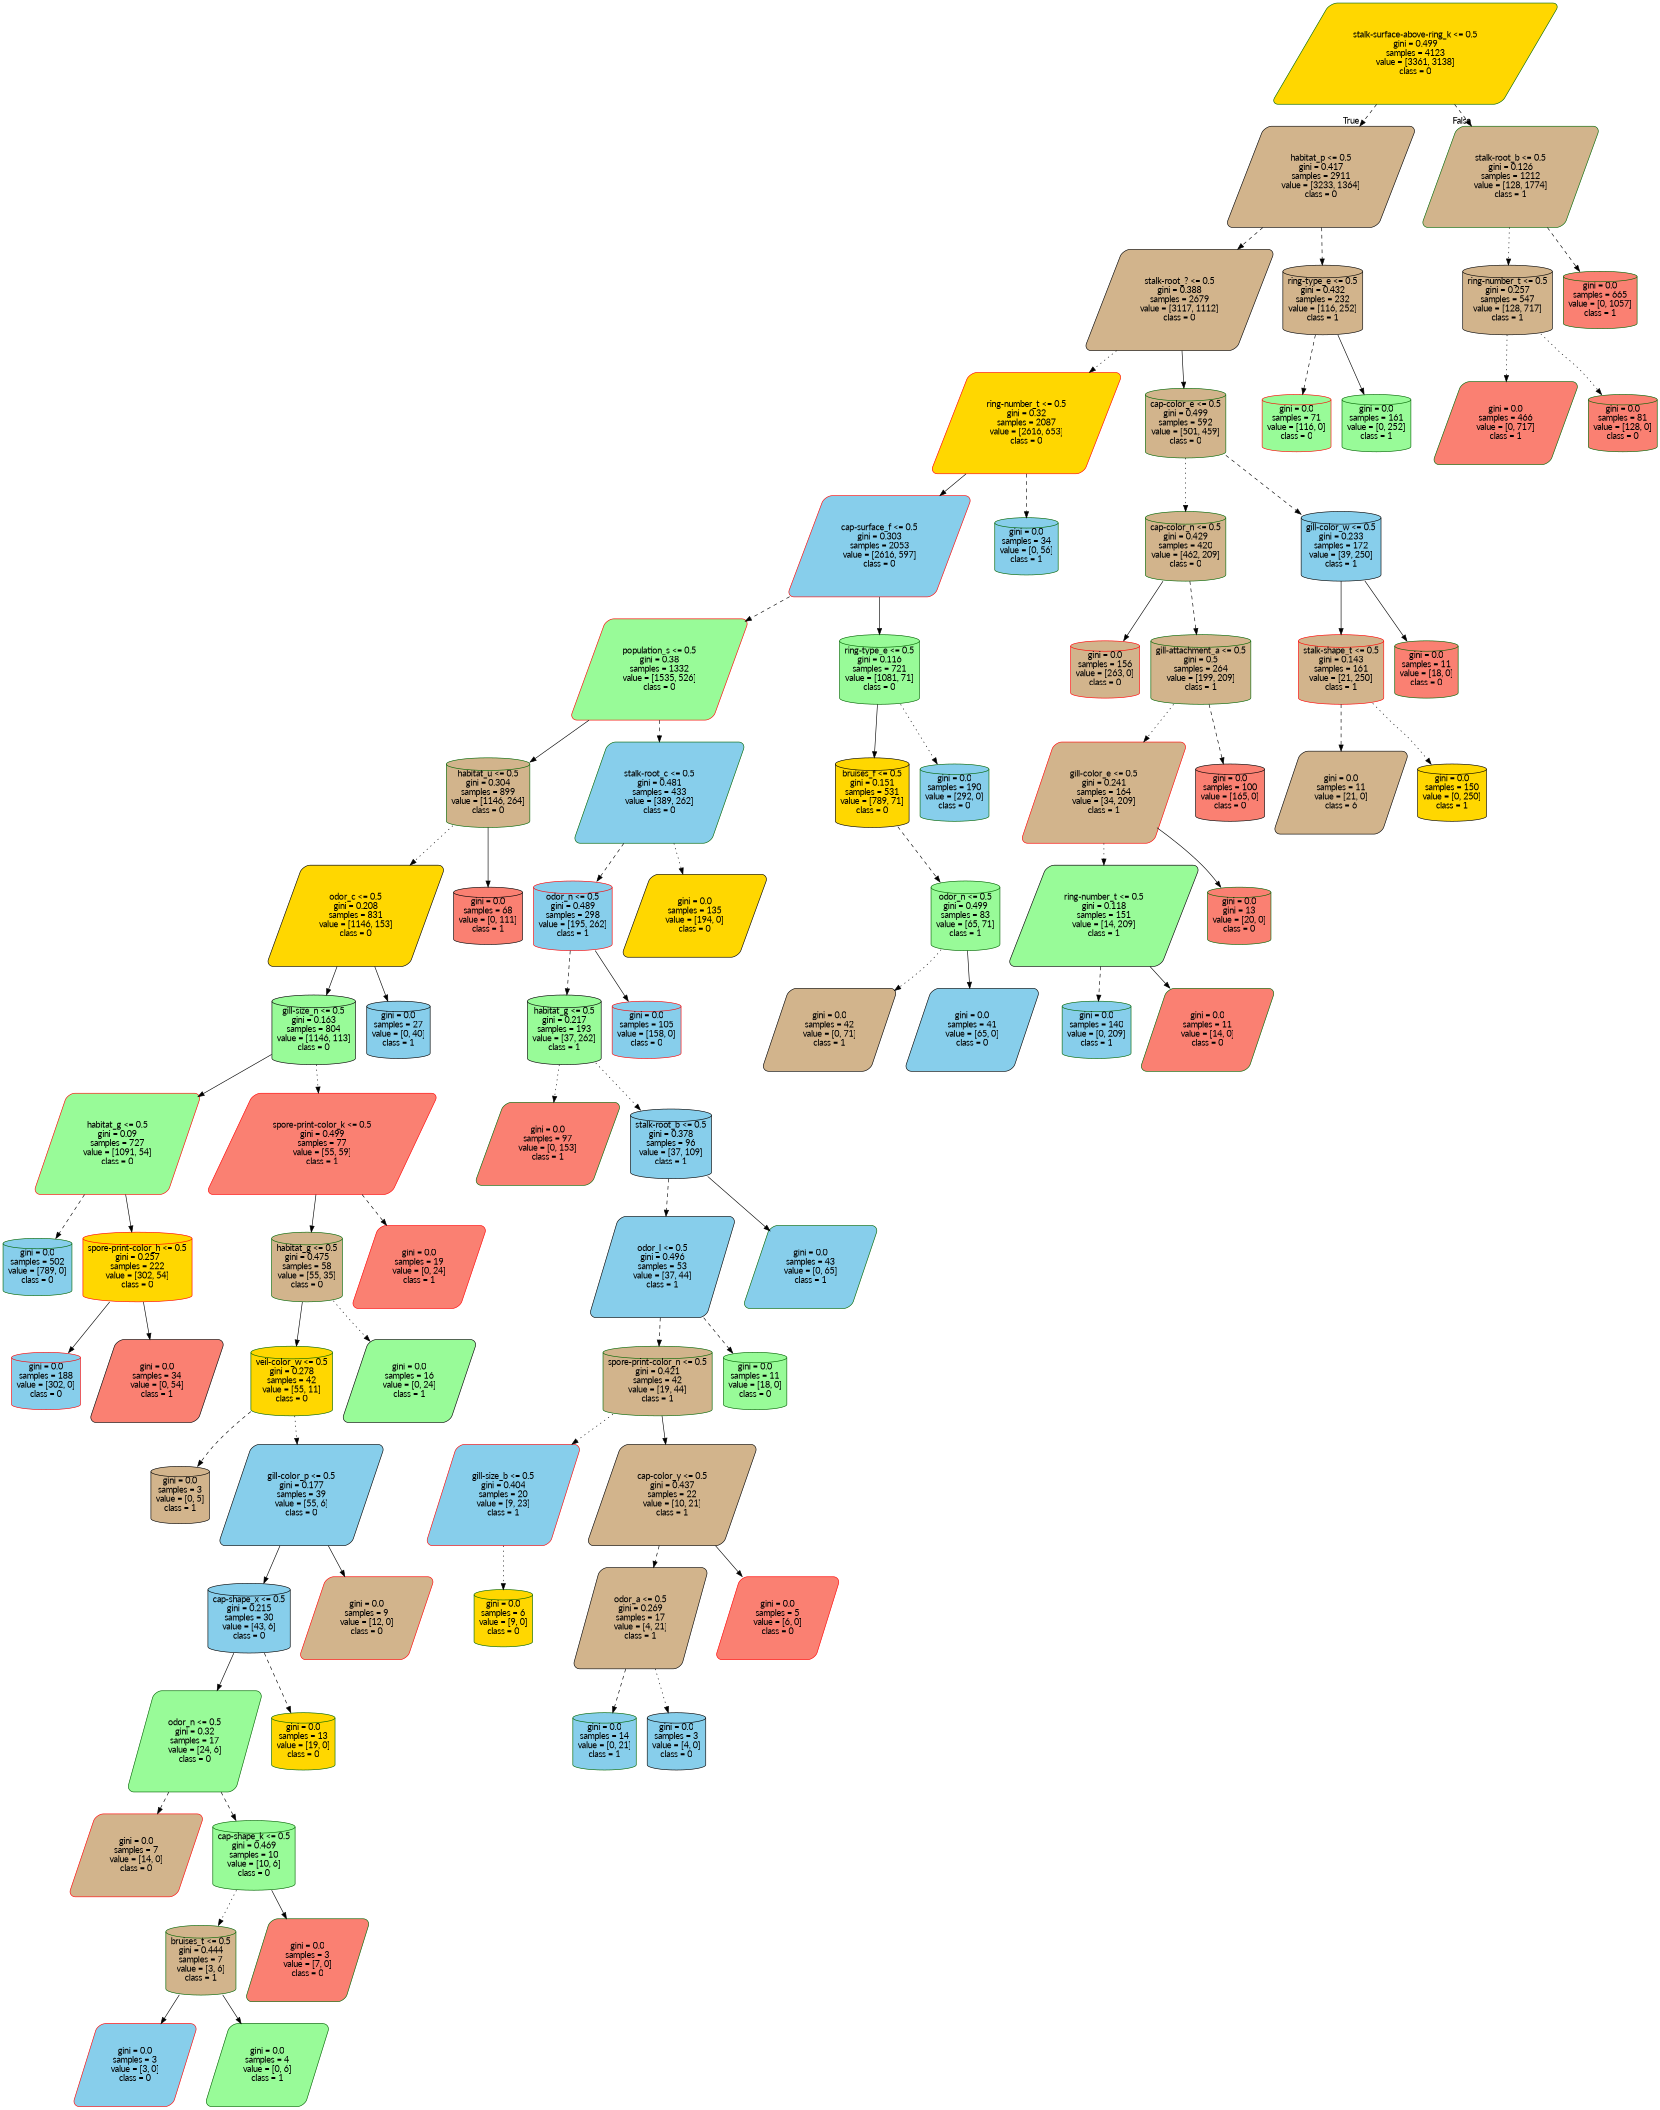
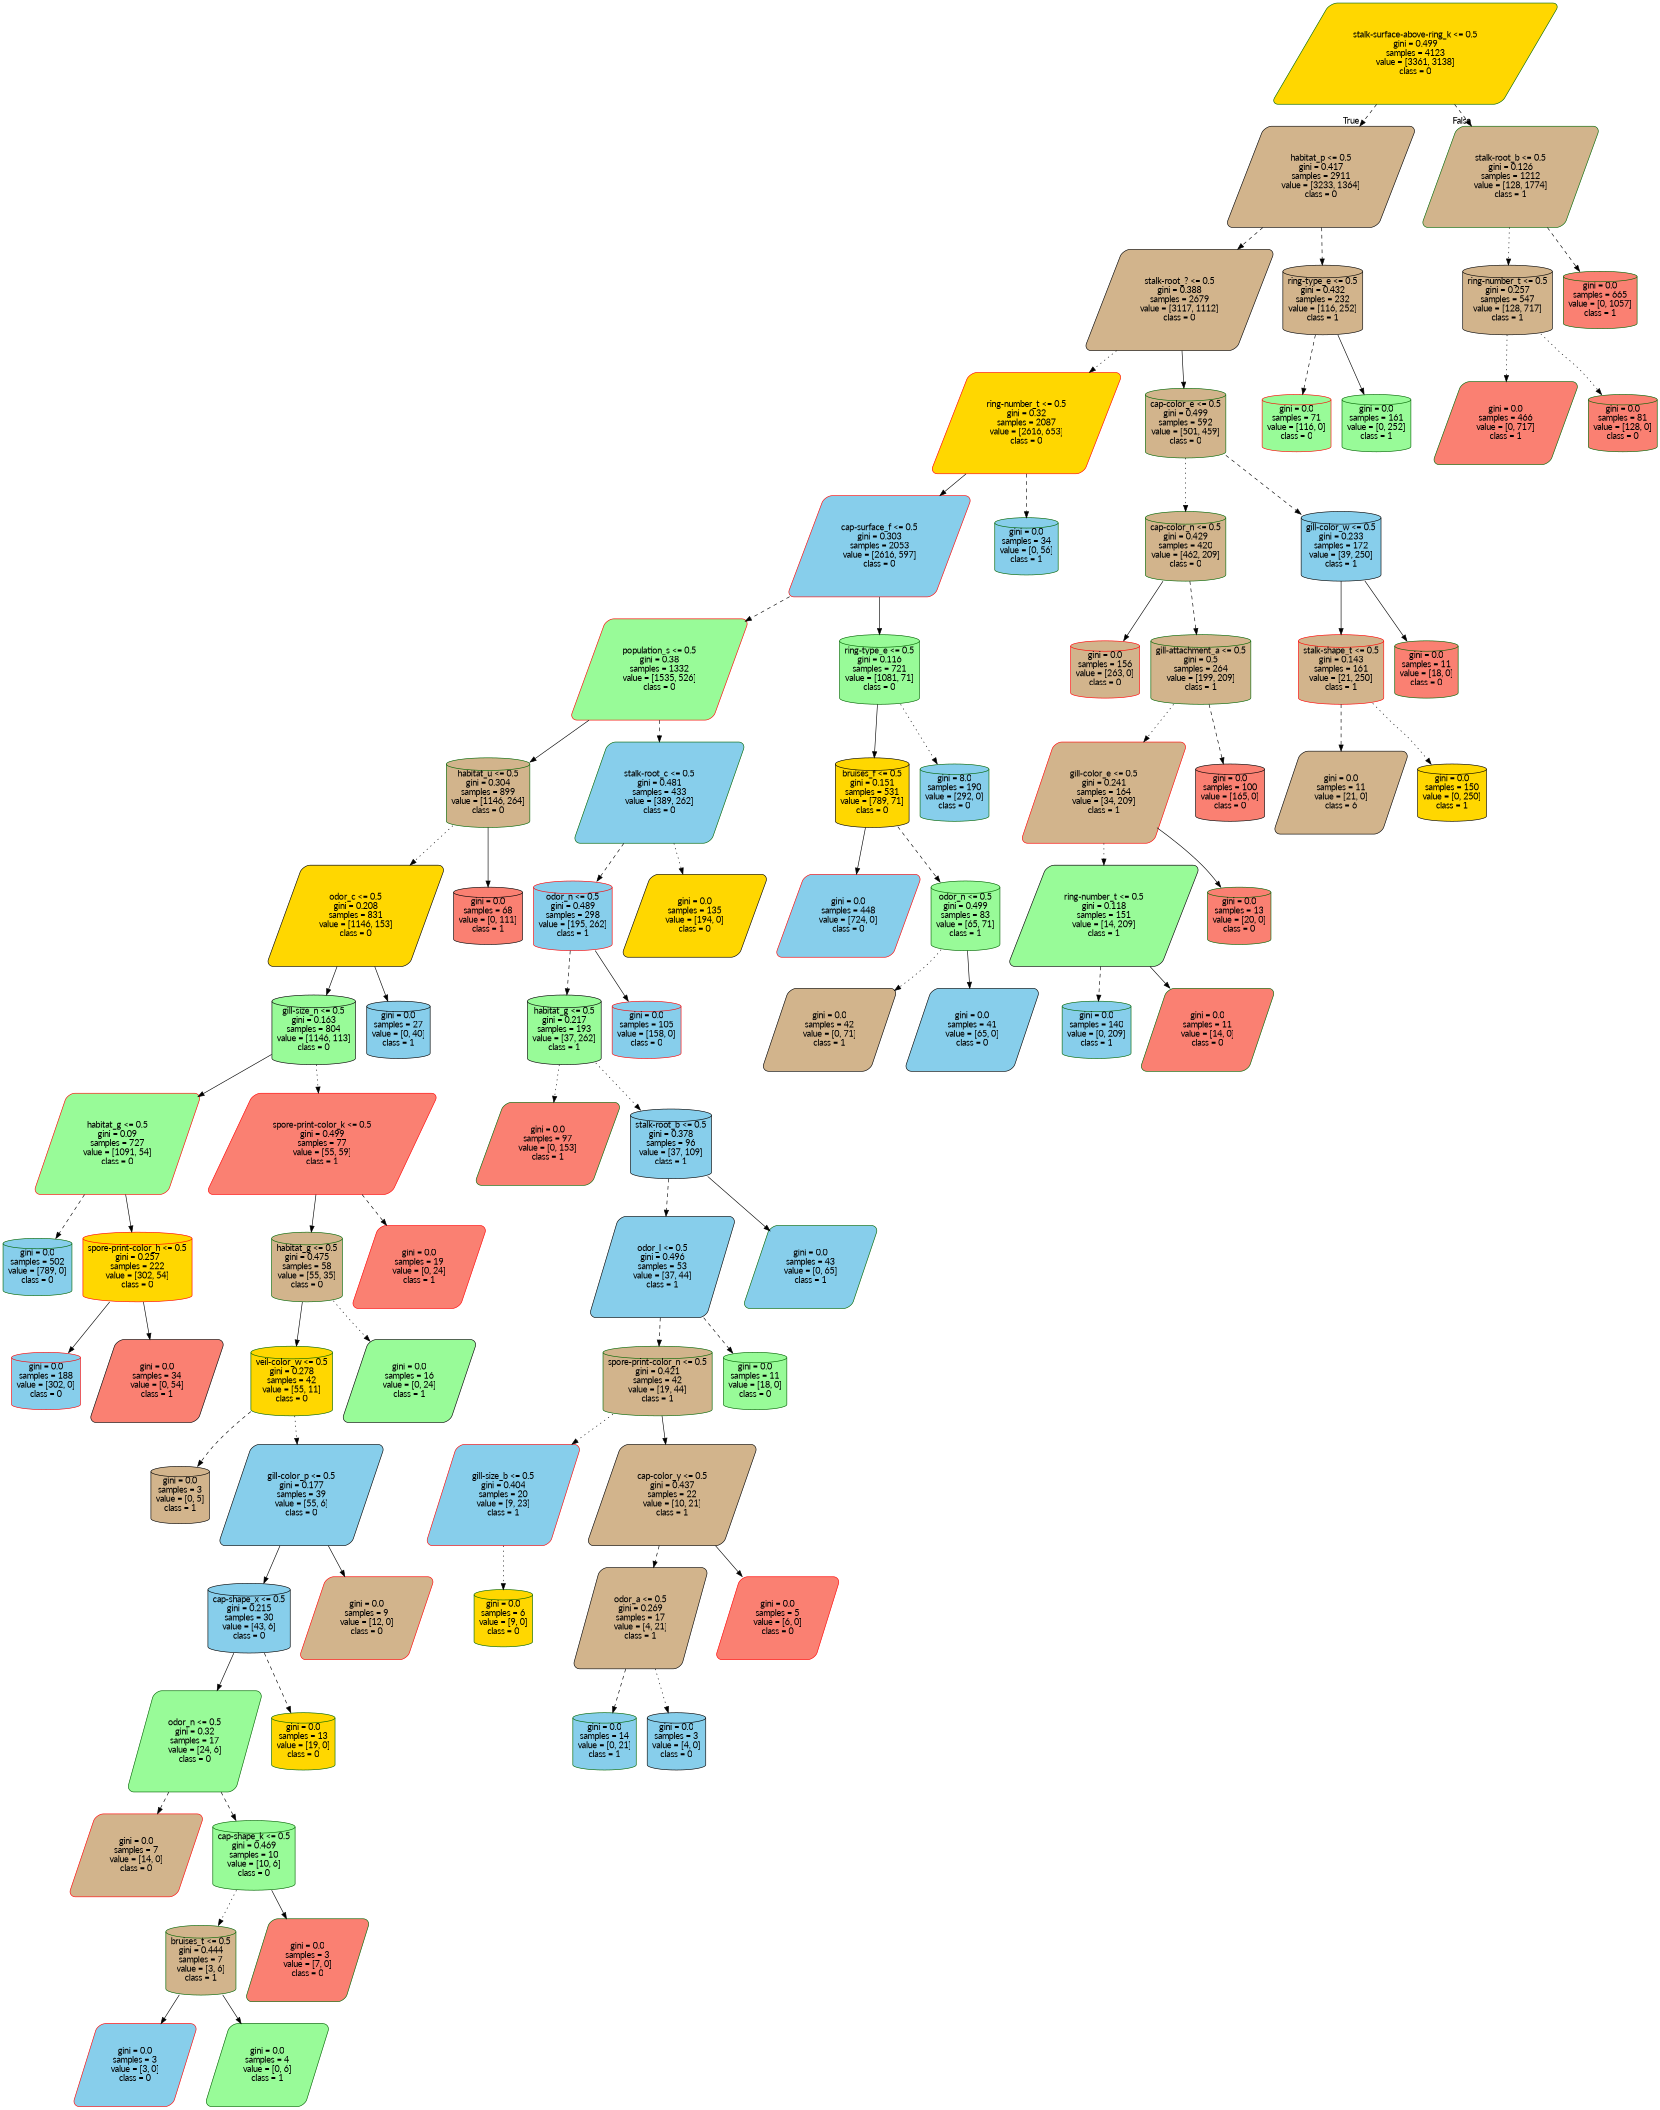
node "gini = 0.0 samples = 190 value = [292, 0] class = 0": label "gini = 0.0 samples = 190 value = [292, 0] class = 0" -> "gini = 8.0 samples = 190 value = [292, 0] class = 0"
node "gini = 0.0 samples = 448 value = [724, 0] class = 0": added
node "gini = 0.0 gini = 13 value = [20, 0] class = 0": label "gini = 0.0 gini = 13 value = [20, 0] class = 0" -> "gini = 0.0 samples = 13 value = [20, 0] class = 0"
